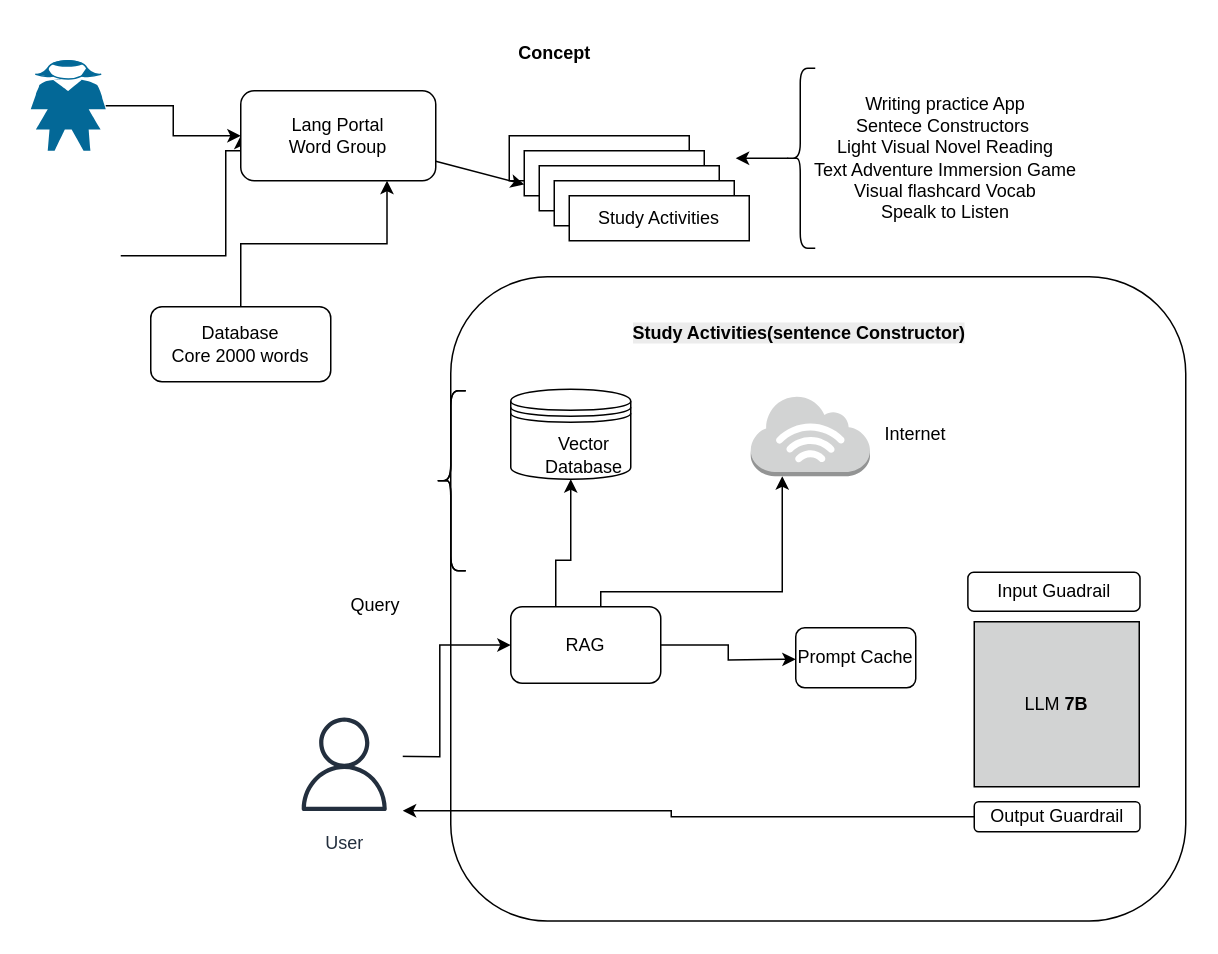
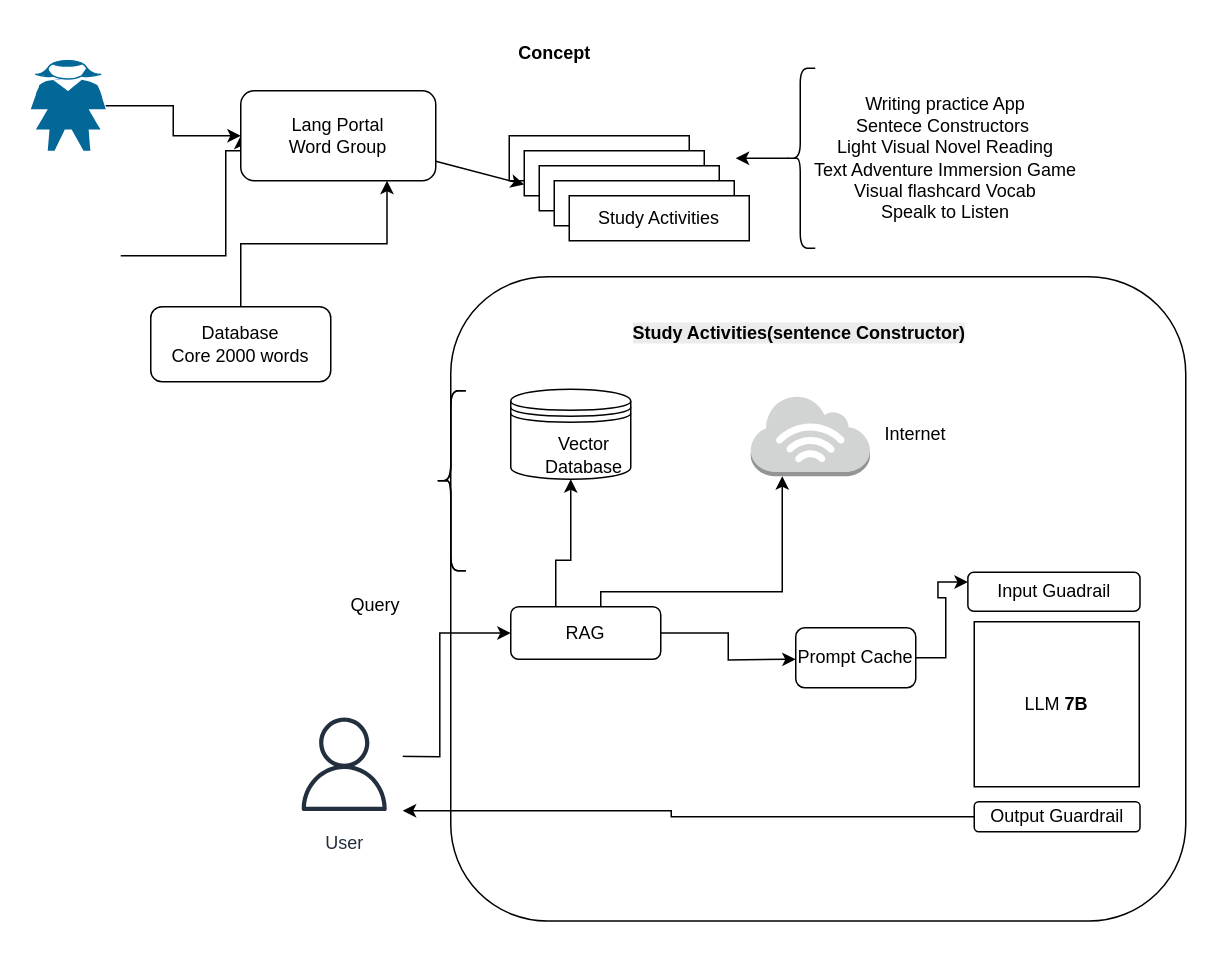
edge "Prompt Cache" -> "Input Guadrail": added
node "RAG": size 150x77 -> 150x53
node "LLM 7B": fillcolor #d2d3d3 -> #ffffff
